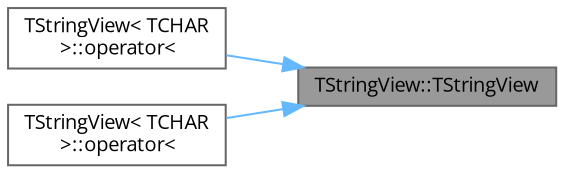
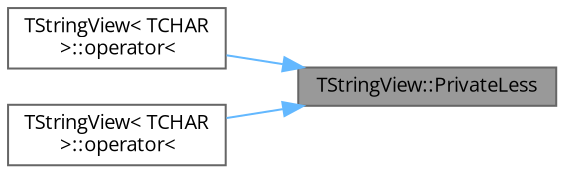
node "TStringView::TStringView": label "TStringView::TStringView" -> "TStringView::PrivateLess"
